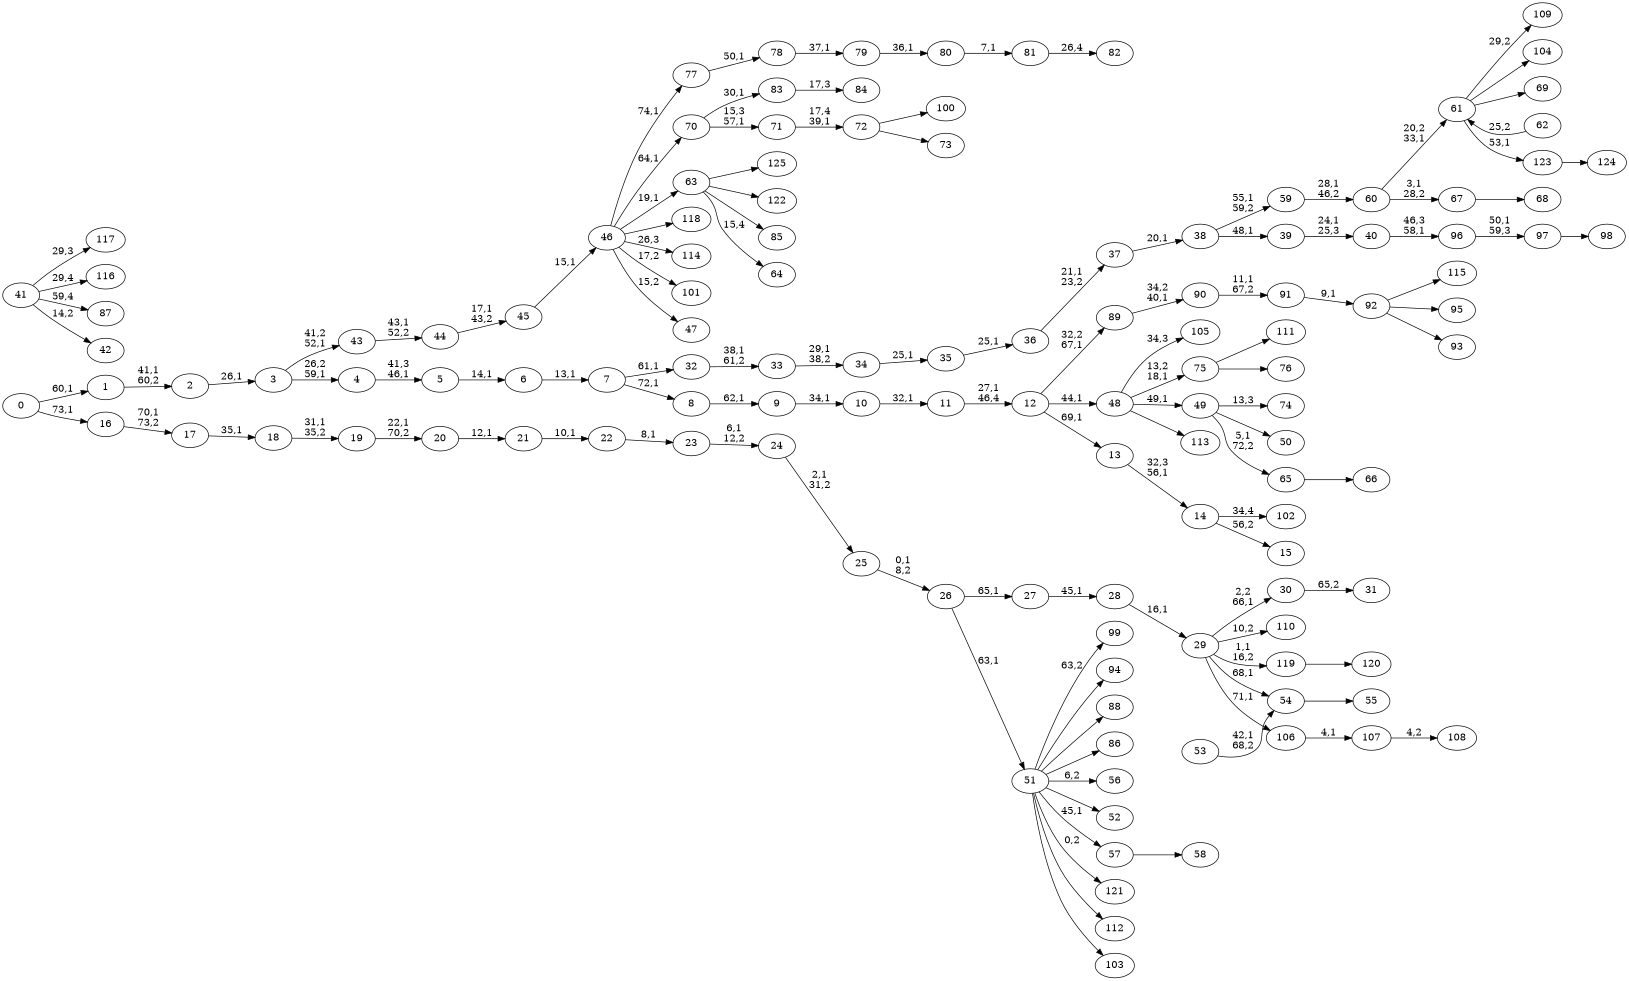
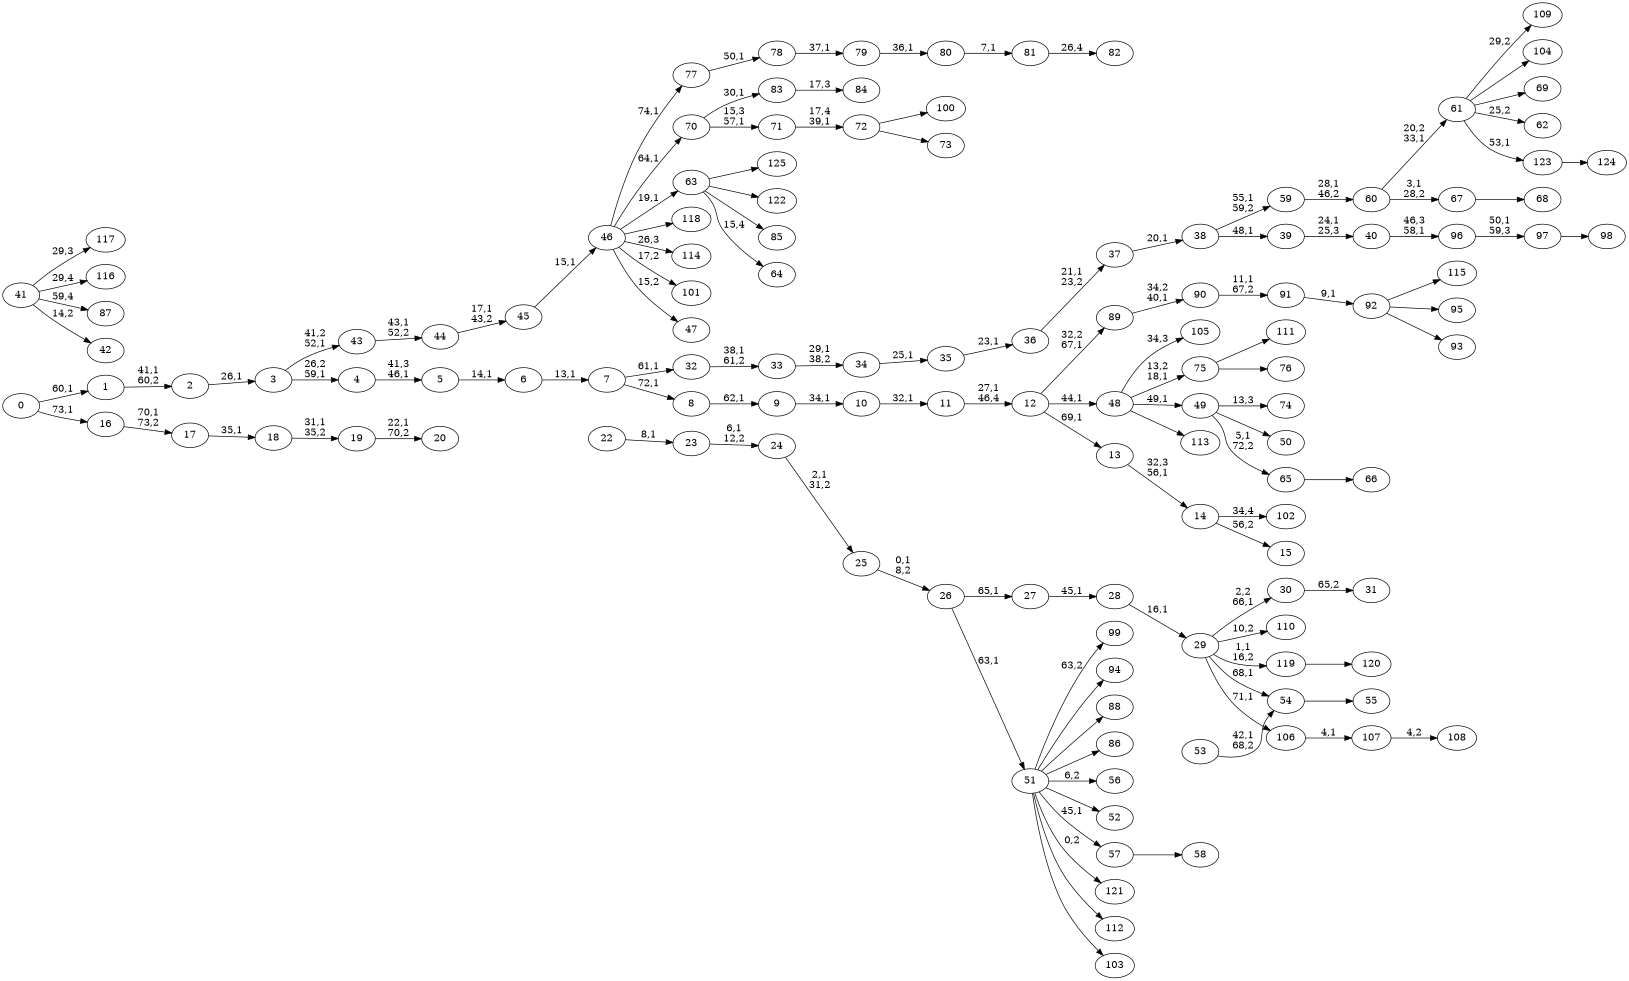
edge "62" -> "61": reversed
edge "35" -> "36": label "25,1" -> "23,1"
node "21": removed
